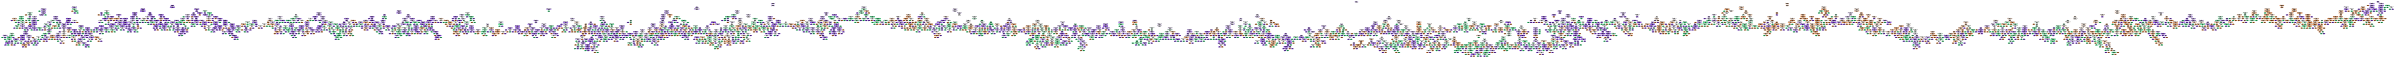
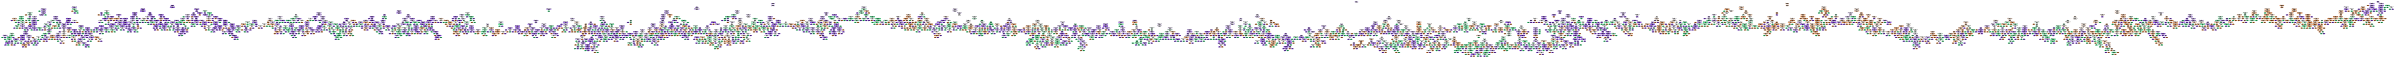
node "stage <= 31.5 gini = 0.18 samples = 10 value = [1, 0, 9]": fillcolor #e68742 -> #8f4fe8
